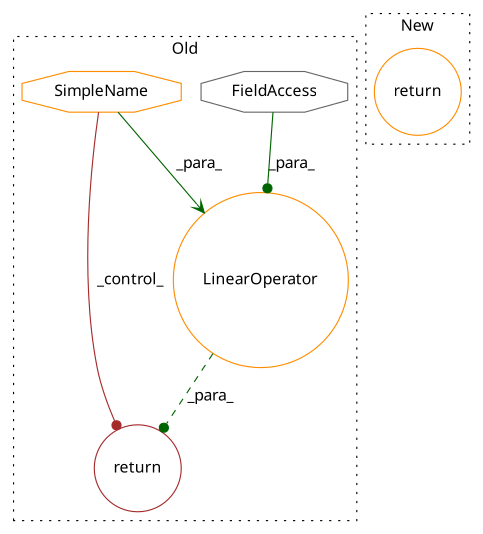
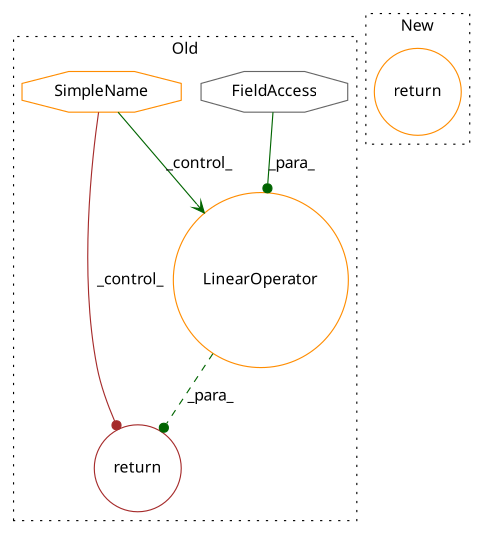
edge "SimpleName" -> "LinearOperator": label "_para_" -> "_control_"
